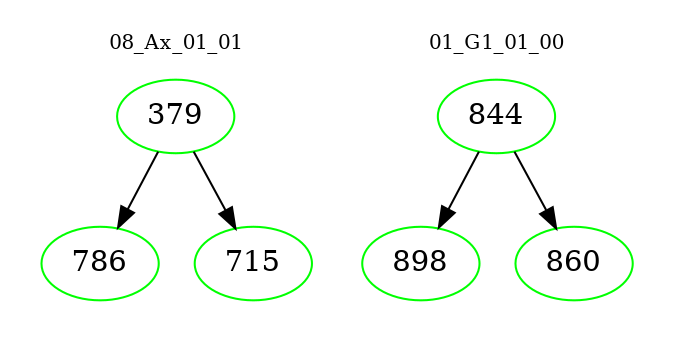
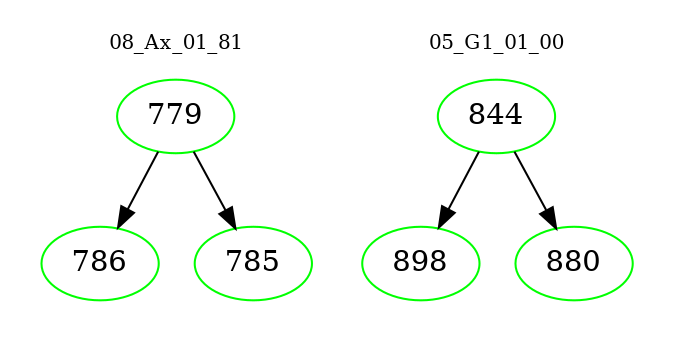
cluster "08_Ax_01_01": label "08_Ax_01_01" -> "08_Ax_01_81"
cluster "01_G1_01_00": label "01_G1_01_00" -> "05_G1_01_00"
node "379": label "379" -> "779"
node "715": label "715" -> "785"
node "860": label "860" -> "880"
